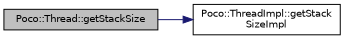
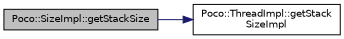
node "Poco::Thread::getStackSize": label "Poco::Thread::getStackSize" -> "Poco::SizeImpl::getStackSize"
